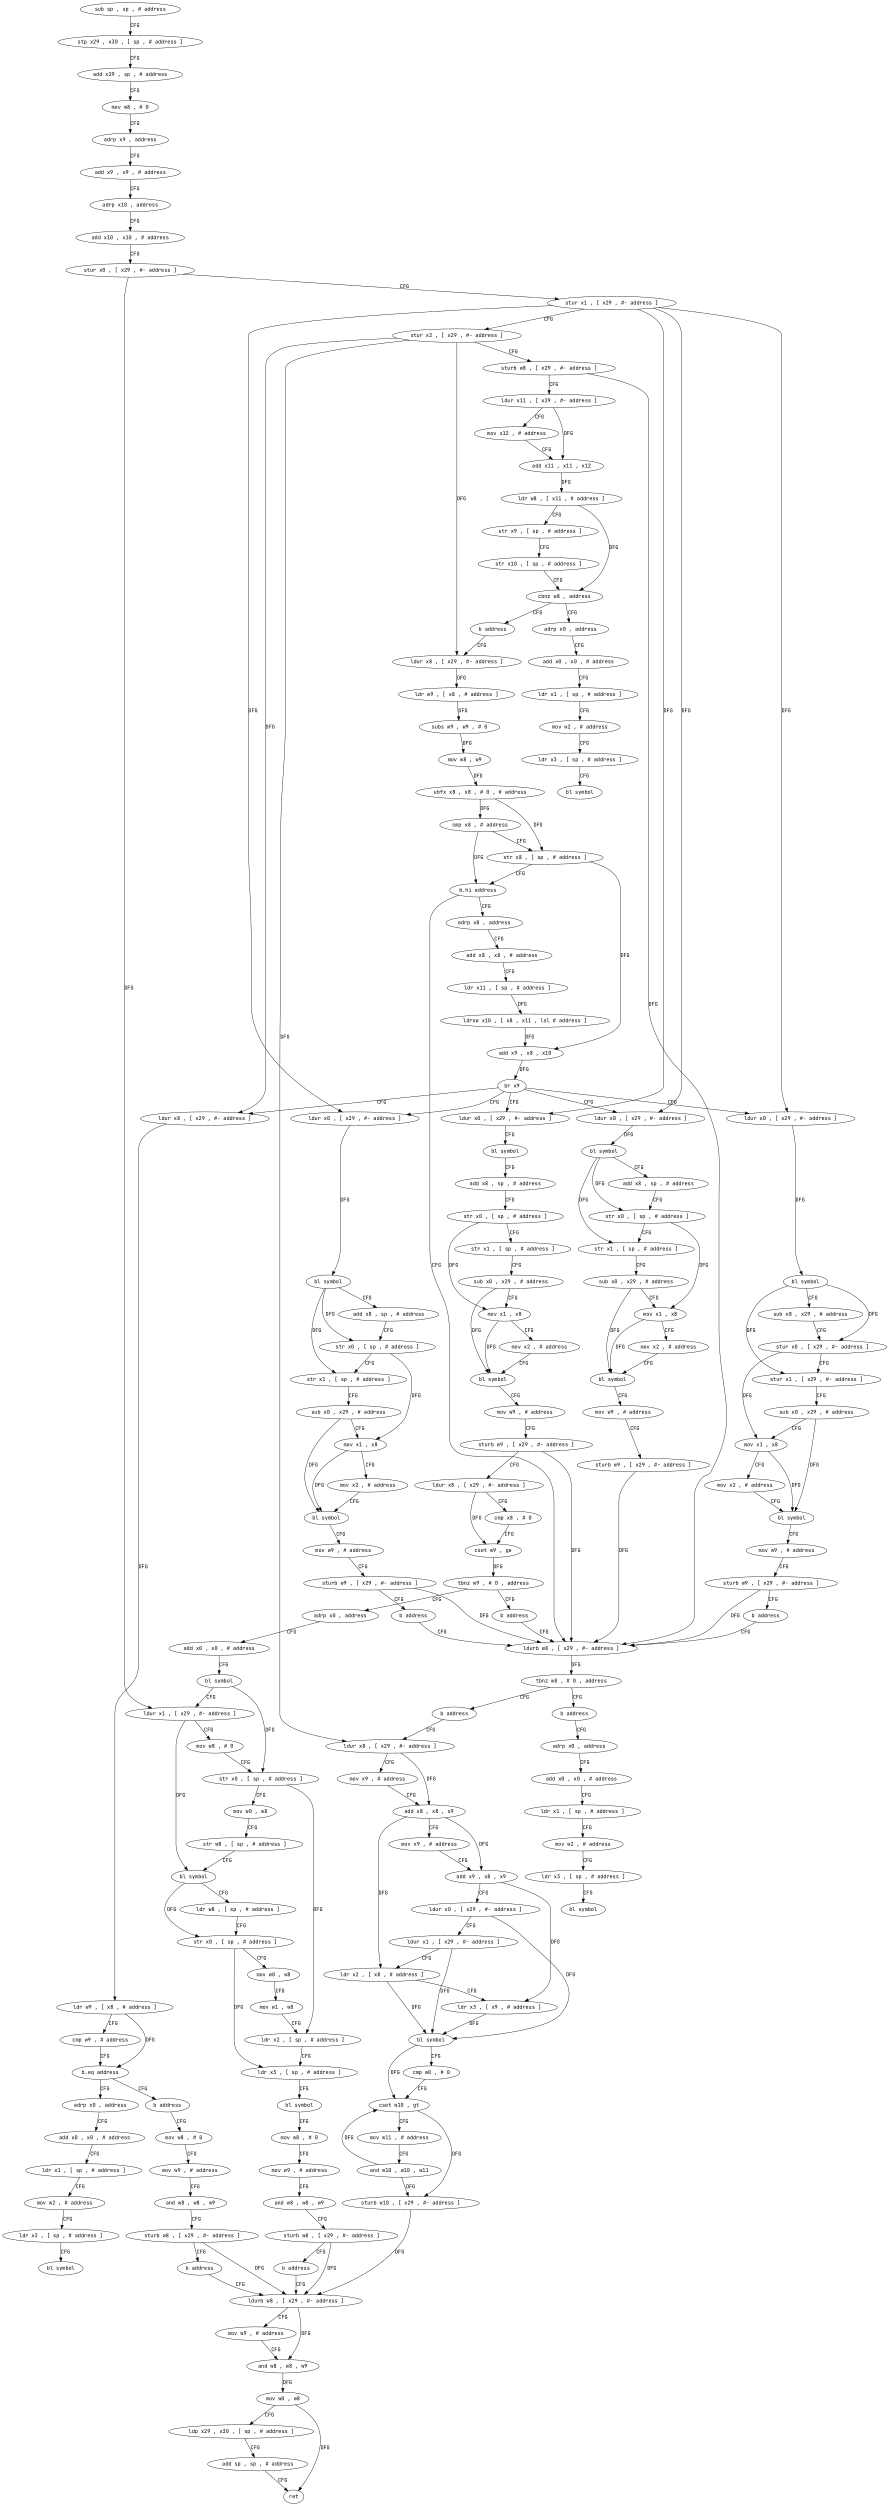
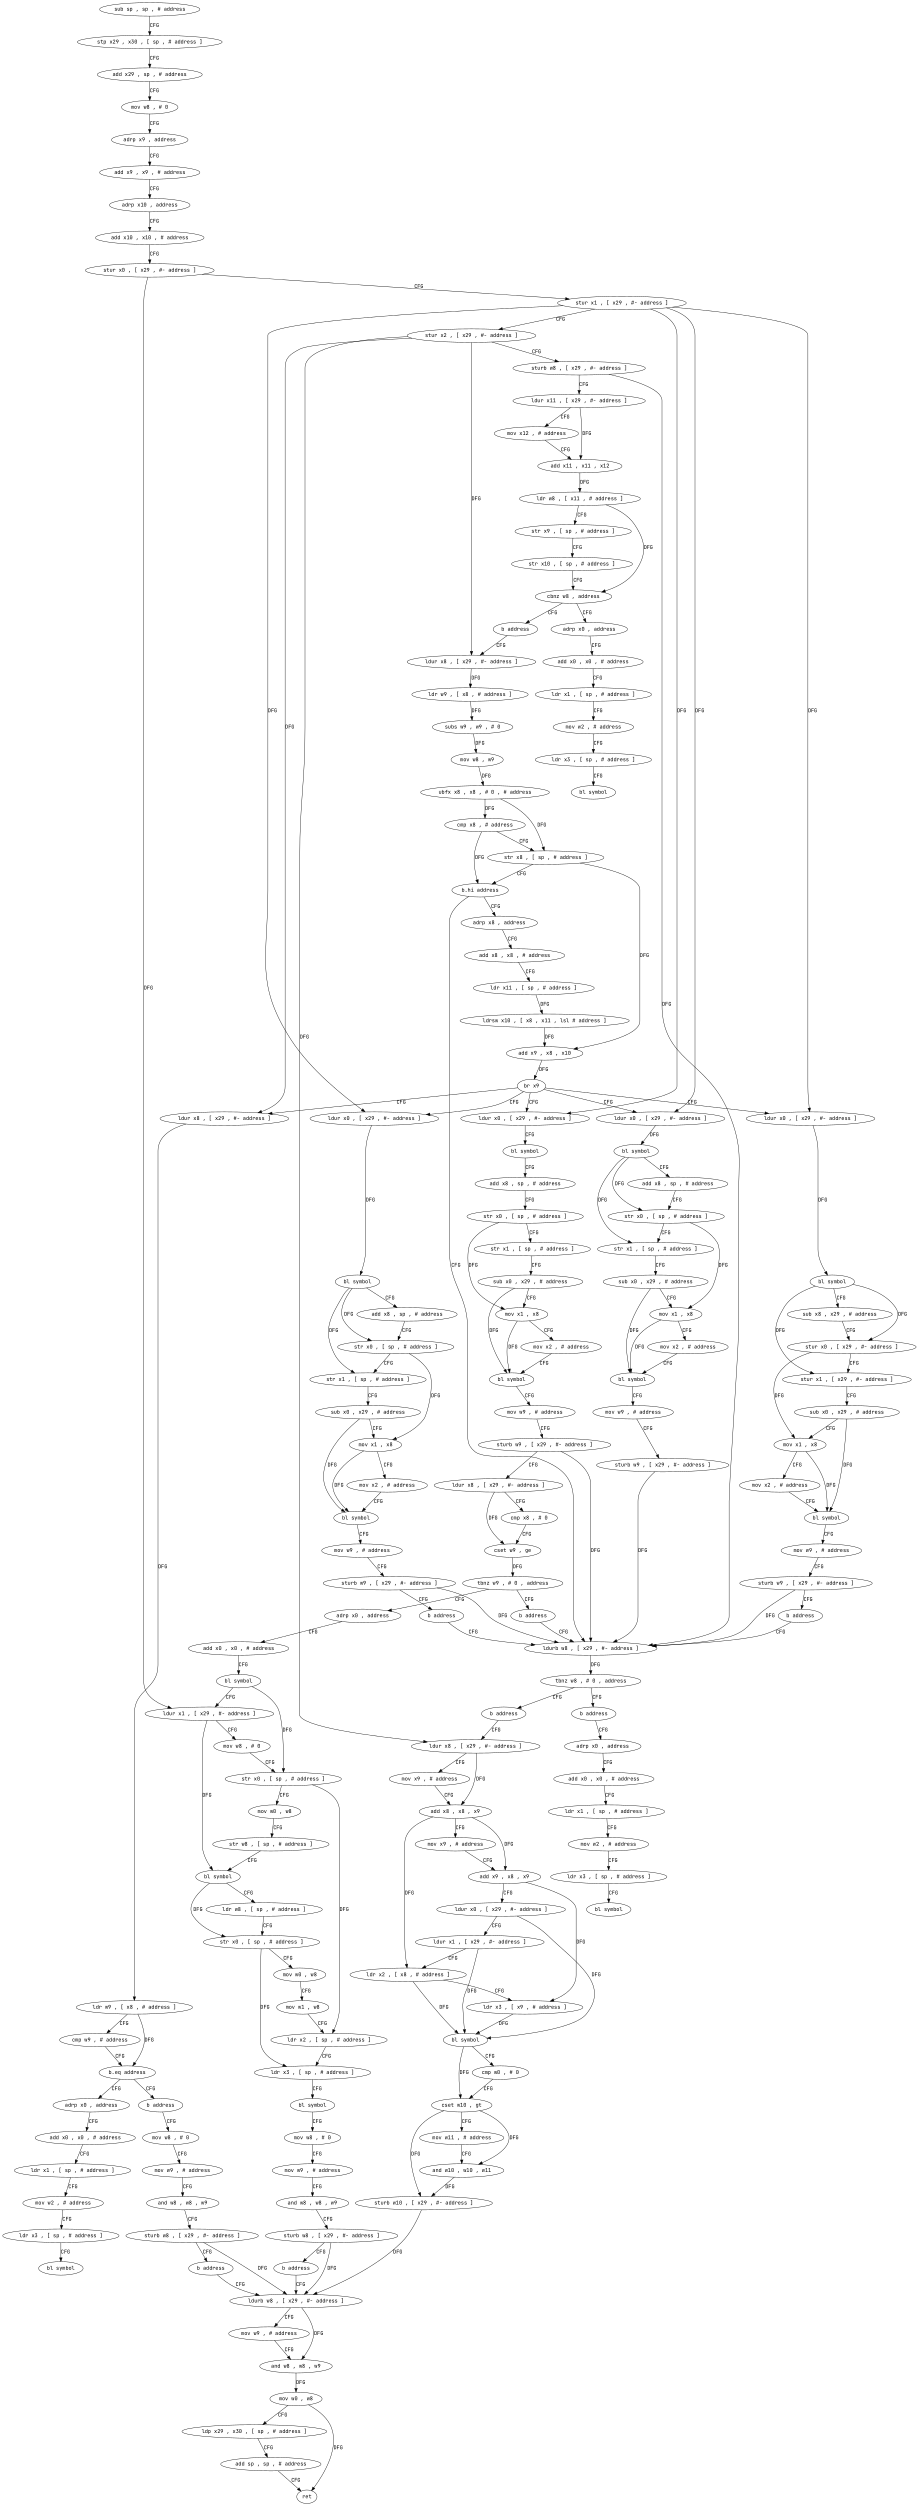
edge "and w10 , w10 , w11" -> "cset w10 , gt": reversed
